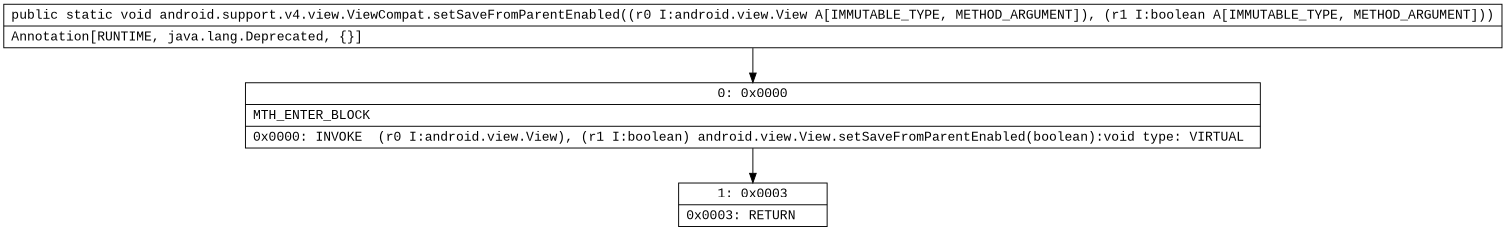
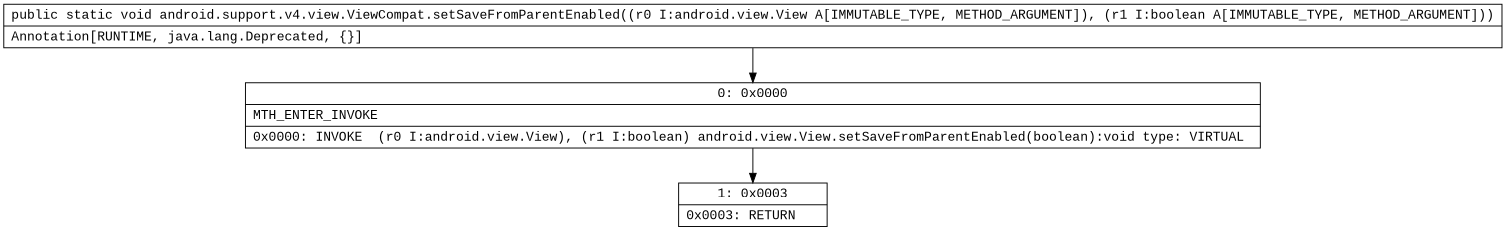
node "0: 0x0000": text "MTH_ENTER_BLOCK" -> "MTH_ENTER_INVOKE"
